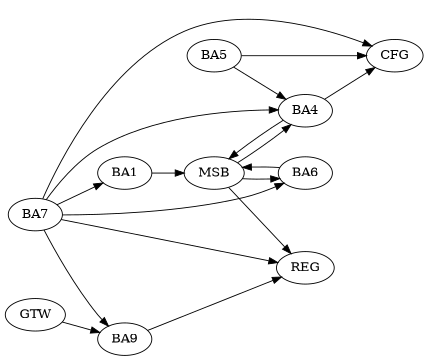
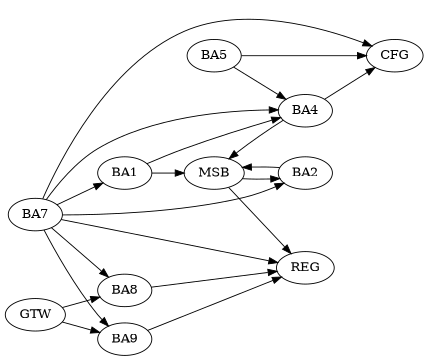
edge "MSB" -> "BA4": now "BA1" -> "BA4"
node "BA6": label "BA6" -> "BA2"
node "BA8": added
